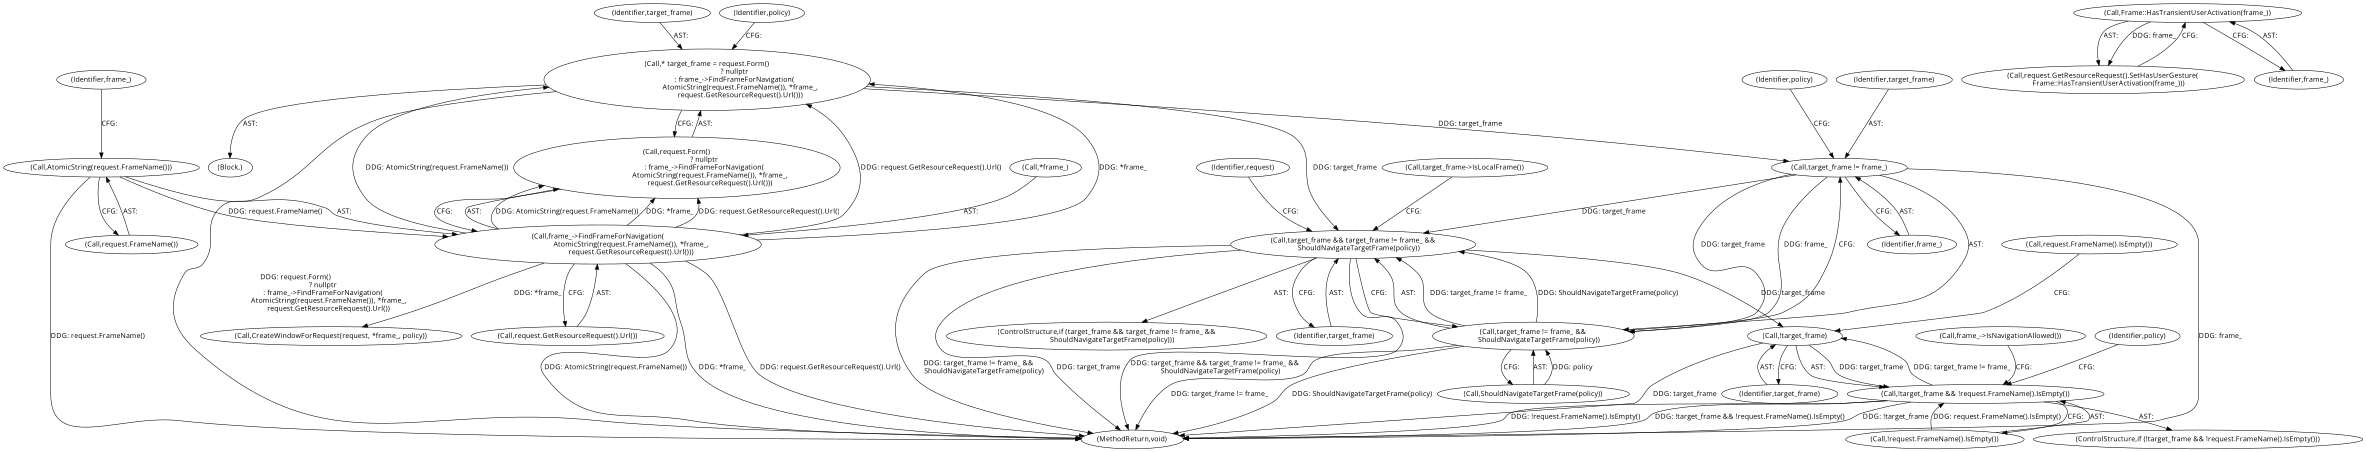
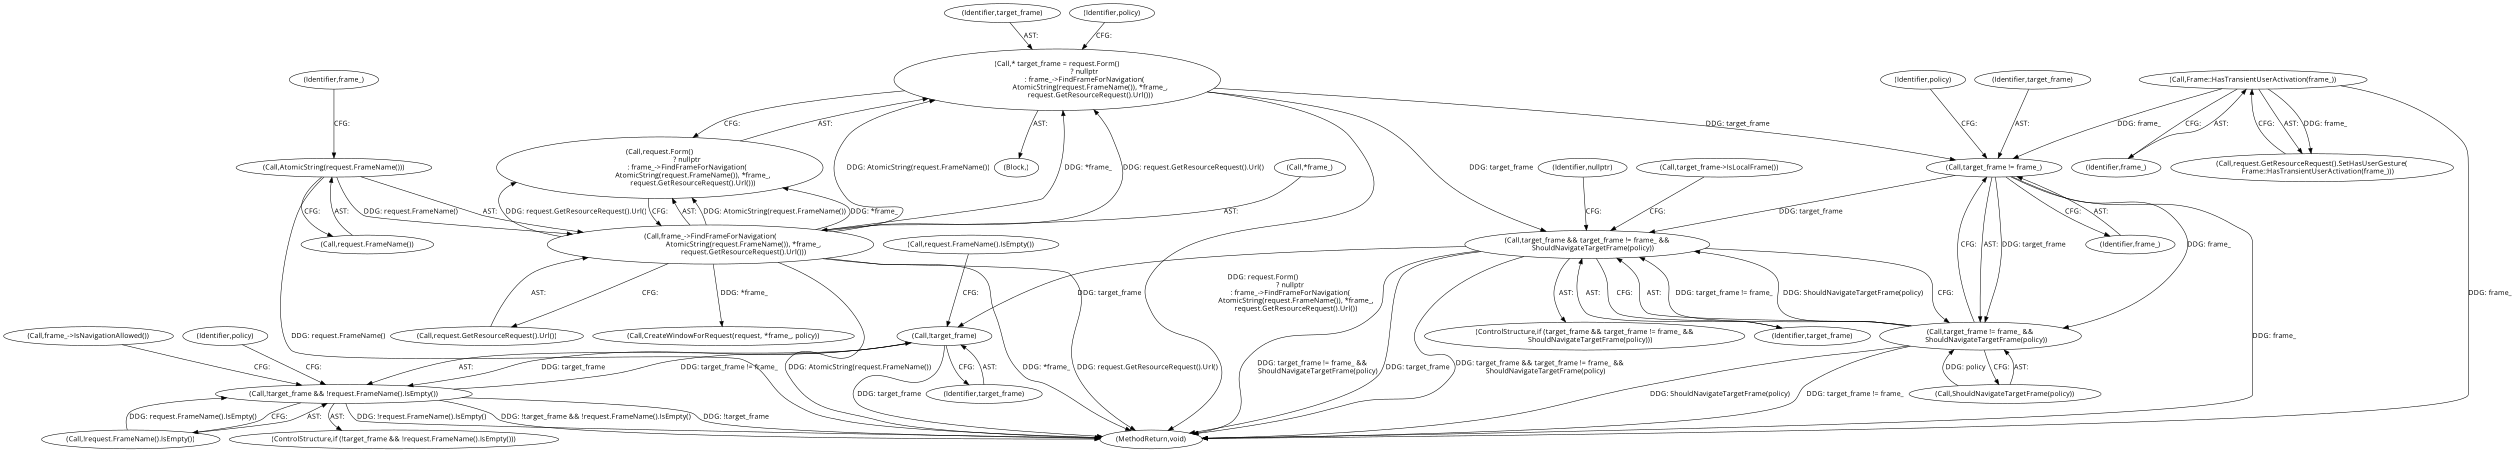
edge "(Call,Frame::HasTransientUserActivation(frame_))" -> "(Call,target_frame != frame_)": added, label "DDG: frame_"
node "(Identifier,request)": label "(Identifier,request)" -> "(Identifier,nullptr)"
edge "(Call,Frame::HasTransientUserActivation(frame_))" -> "(MethodReturn,void)": added, label "DDG: frame_"
